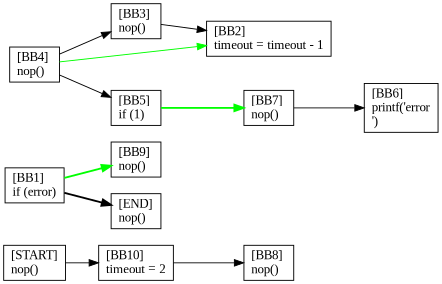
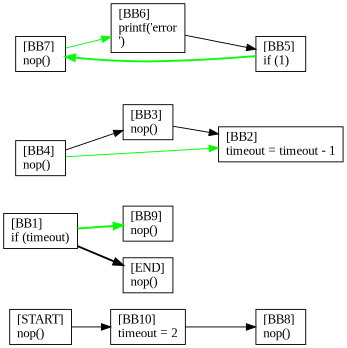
edge "[BB4] nop()" -> "[BB5] if (1)": now "[BB6] printf('error ')" -> "[BB5] if (1)"
edge "[BB7] nop()" -> "[BB6] printf('error ')": color black -> green
node "[BB1] if (error)": label "[BB1] if (error)" -> "[BB1] if (timeout)"
